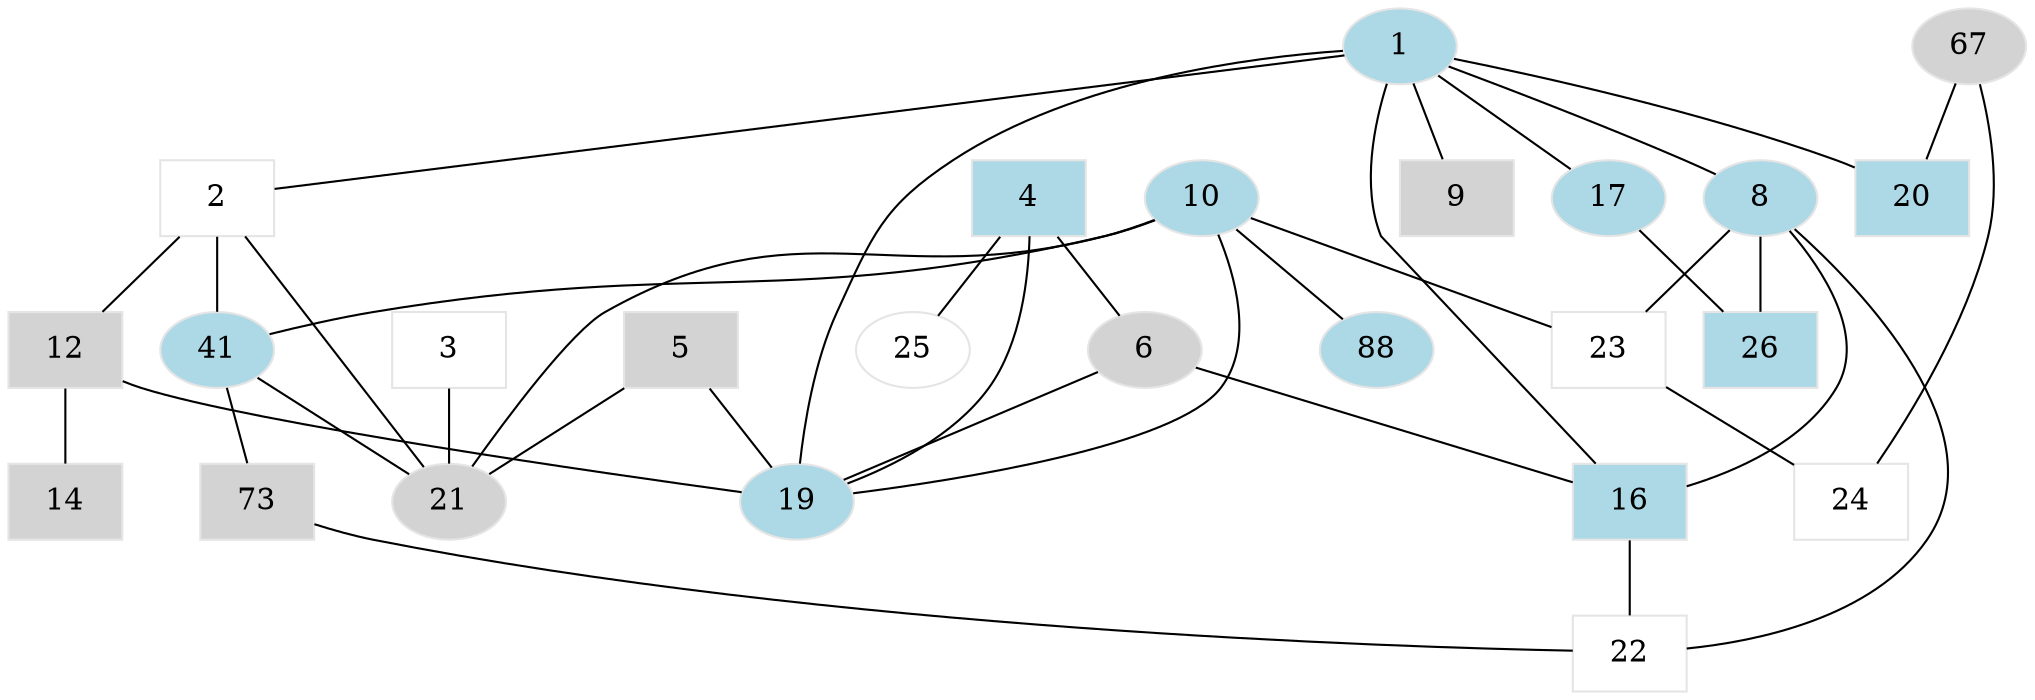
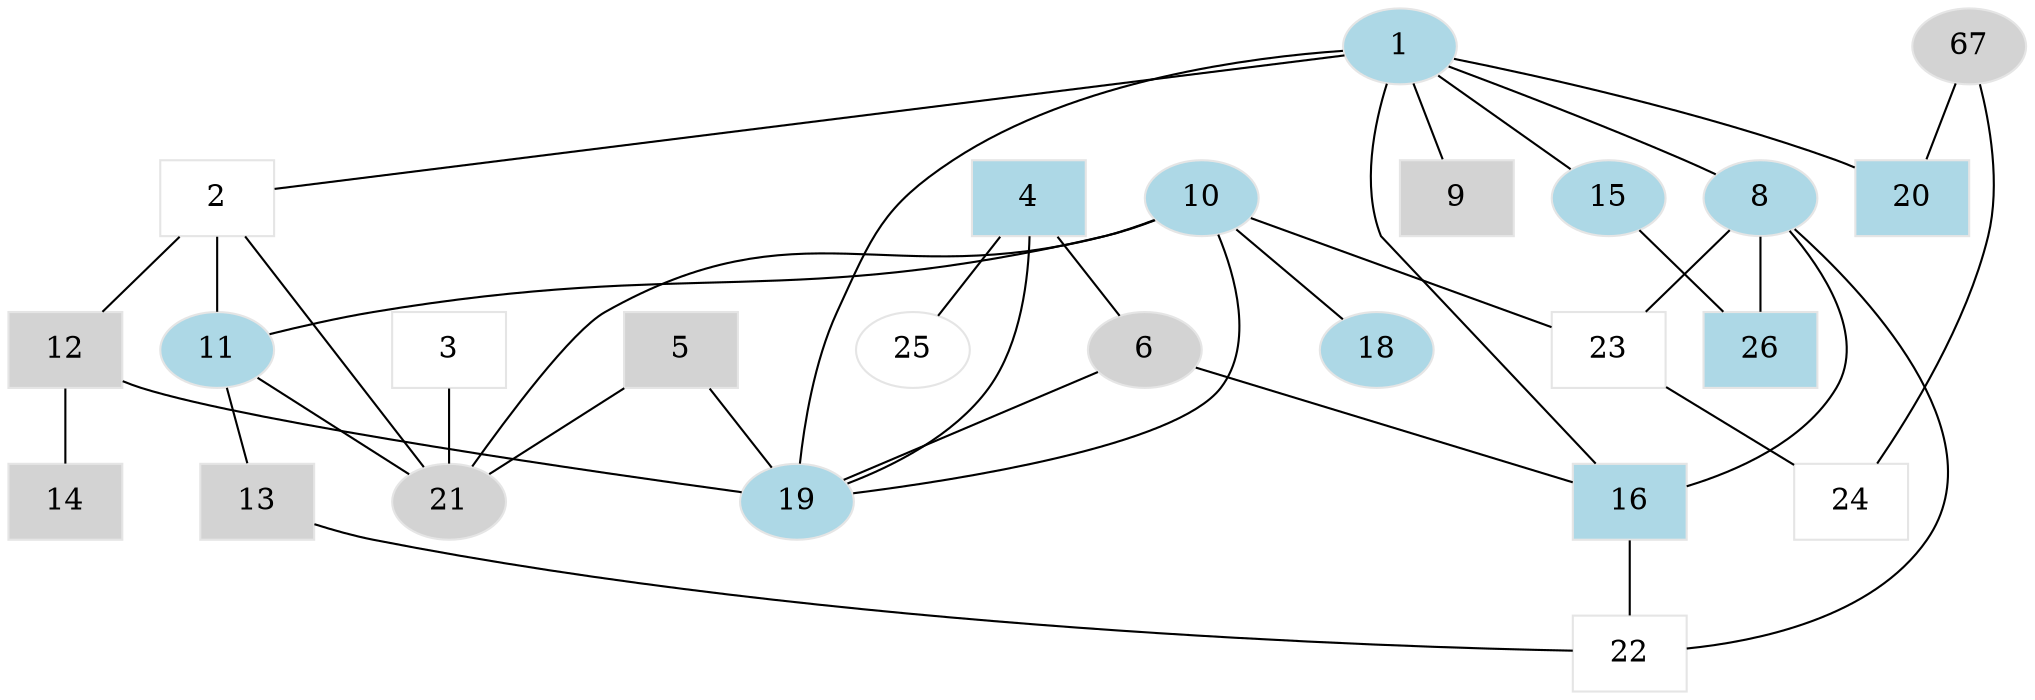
node "17": label "17" -> "15"
node "41": label "41" -> "11"
node "88": label "88" -> "18"
node "73": label "73" -> "13"
